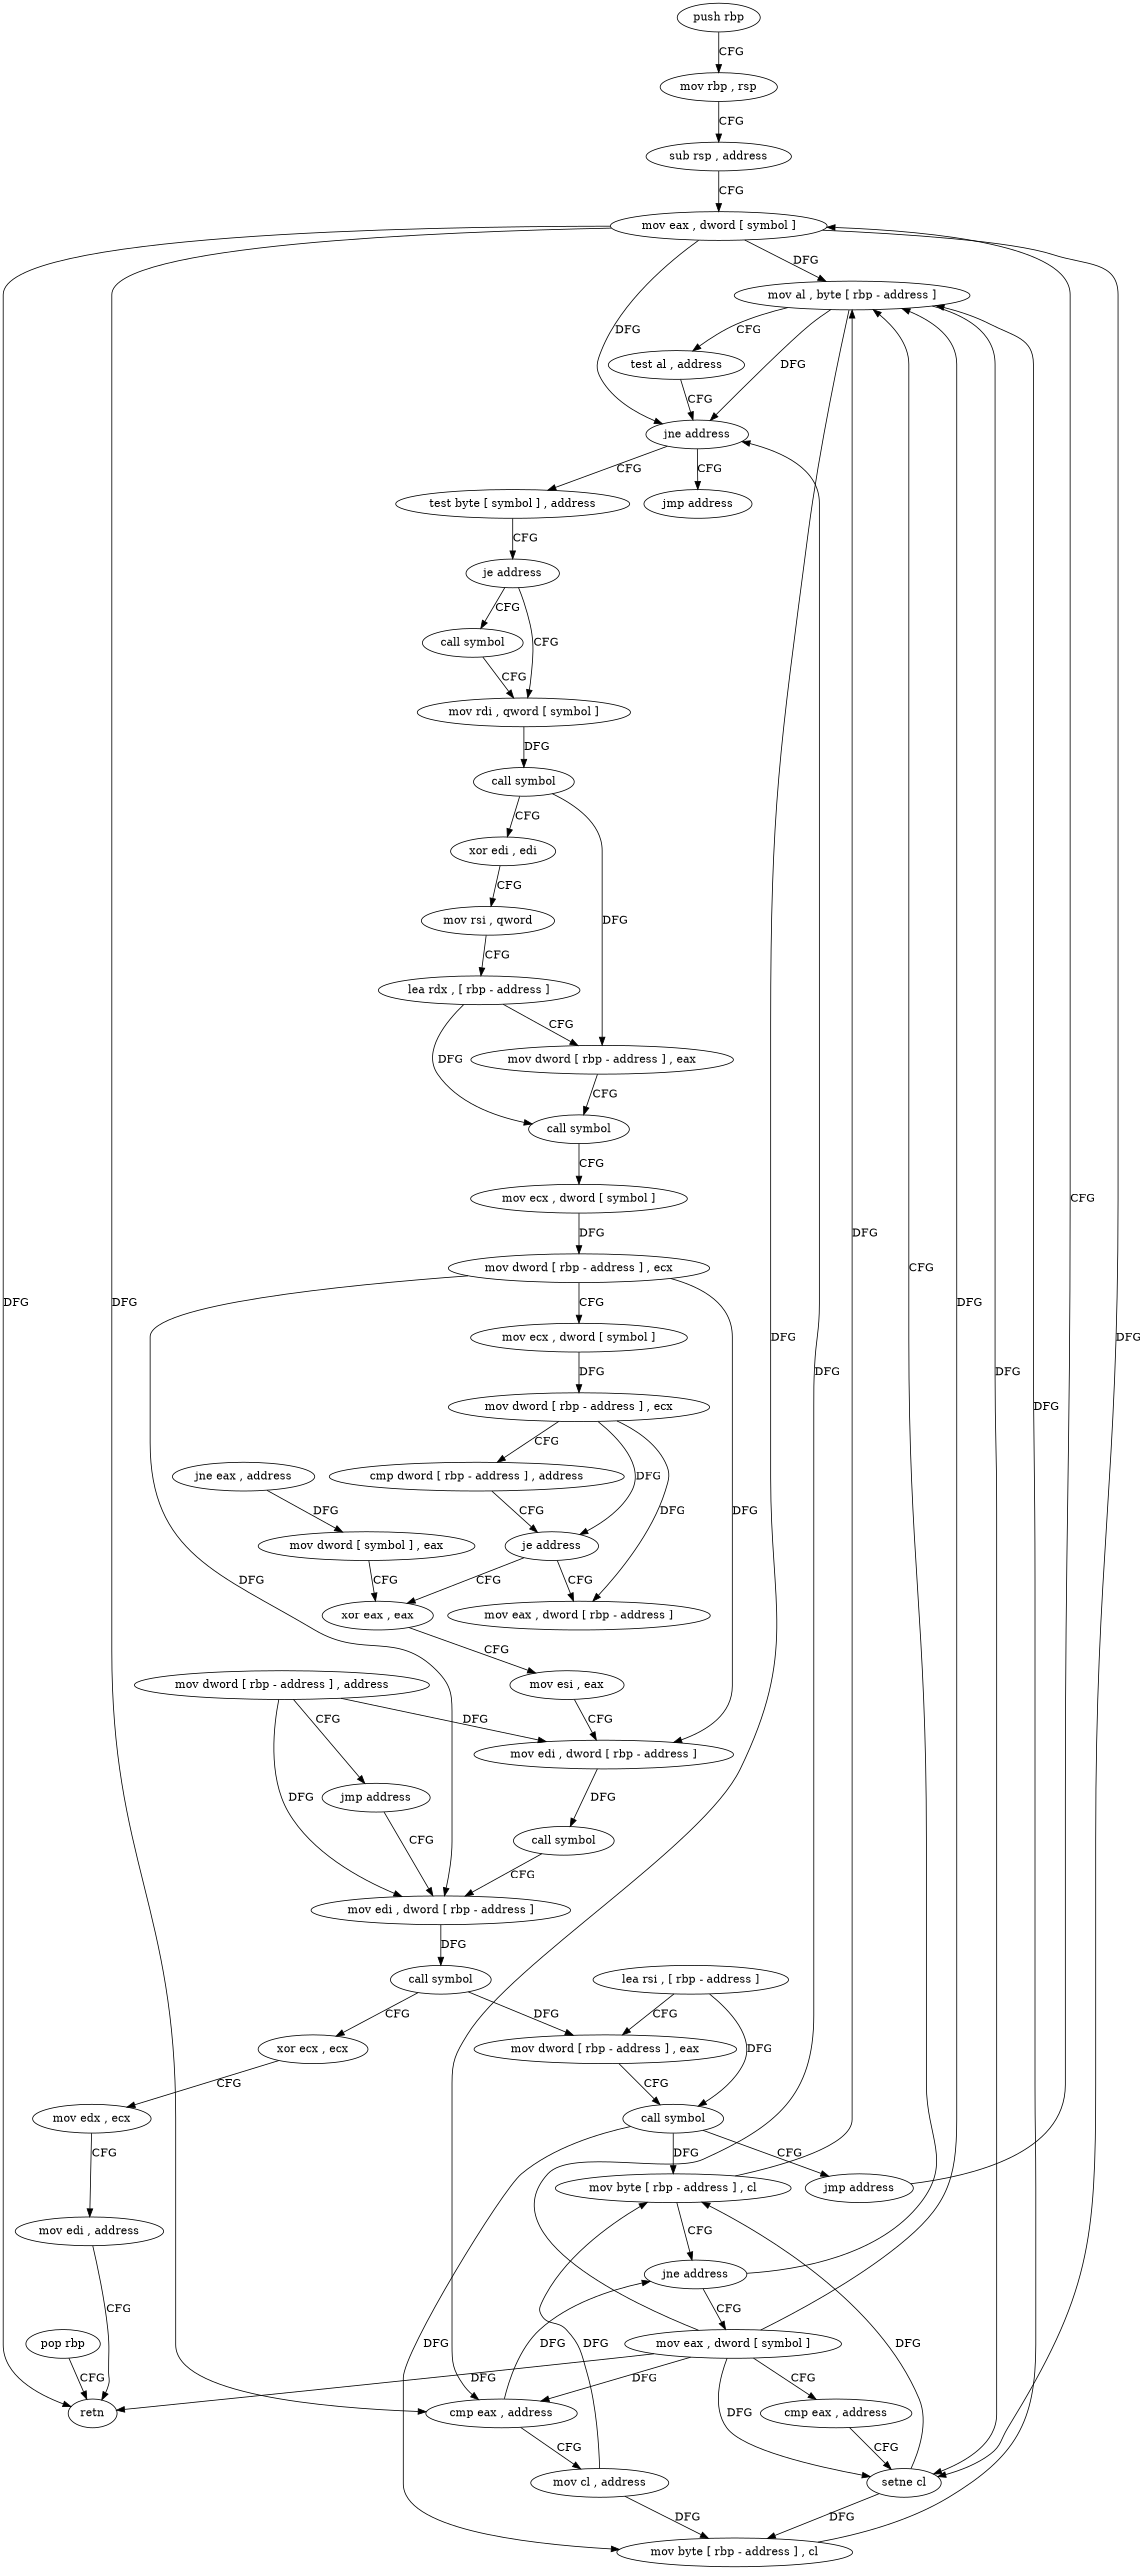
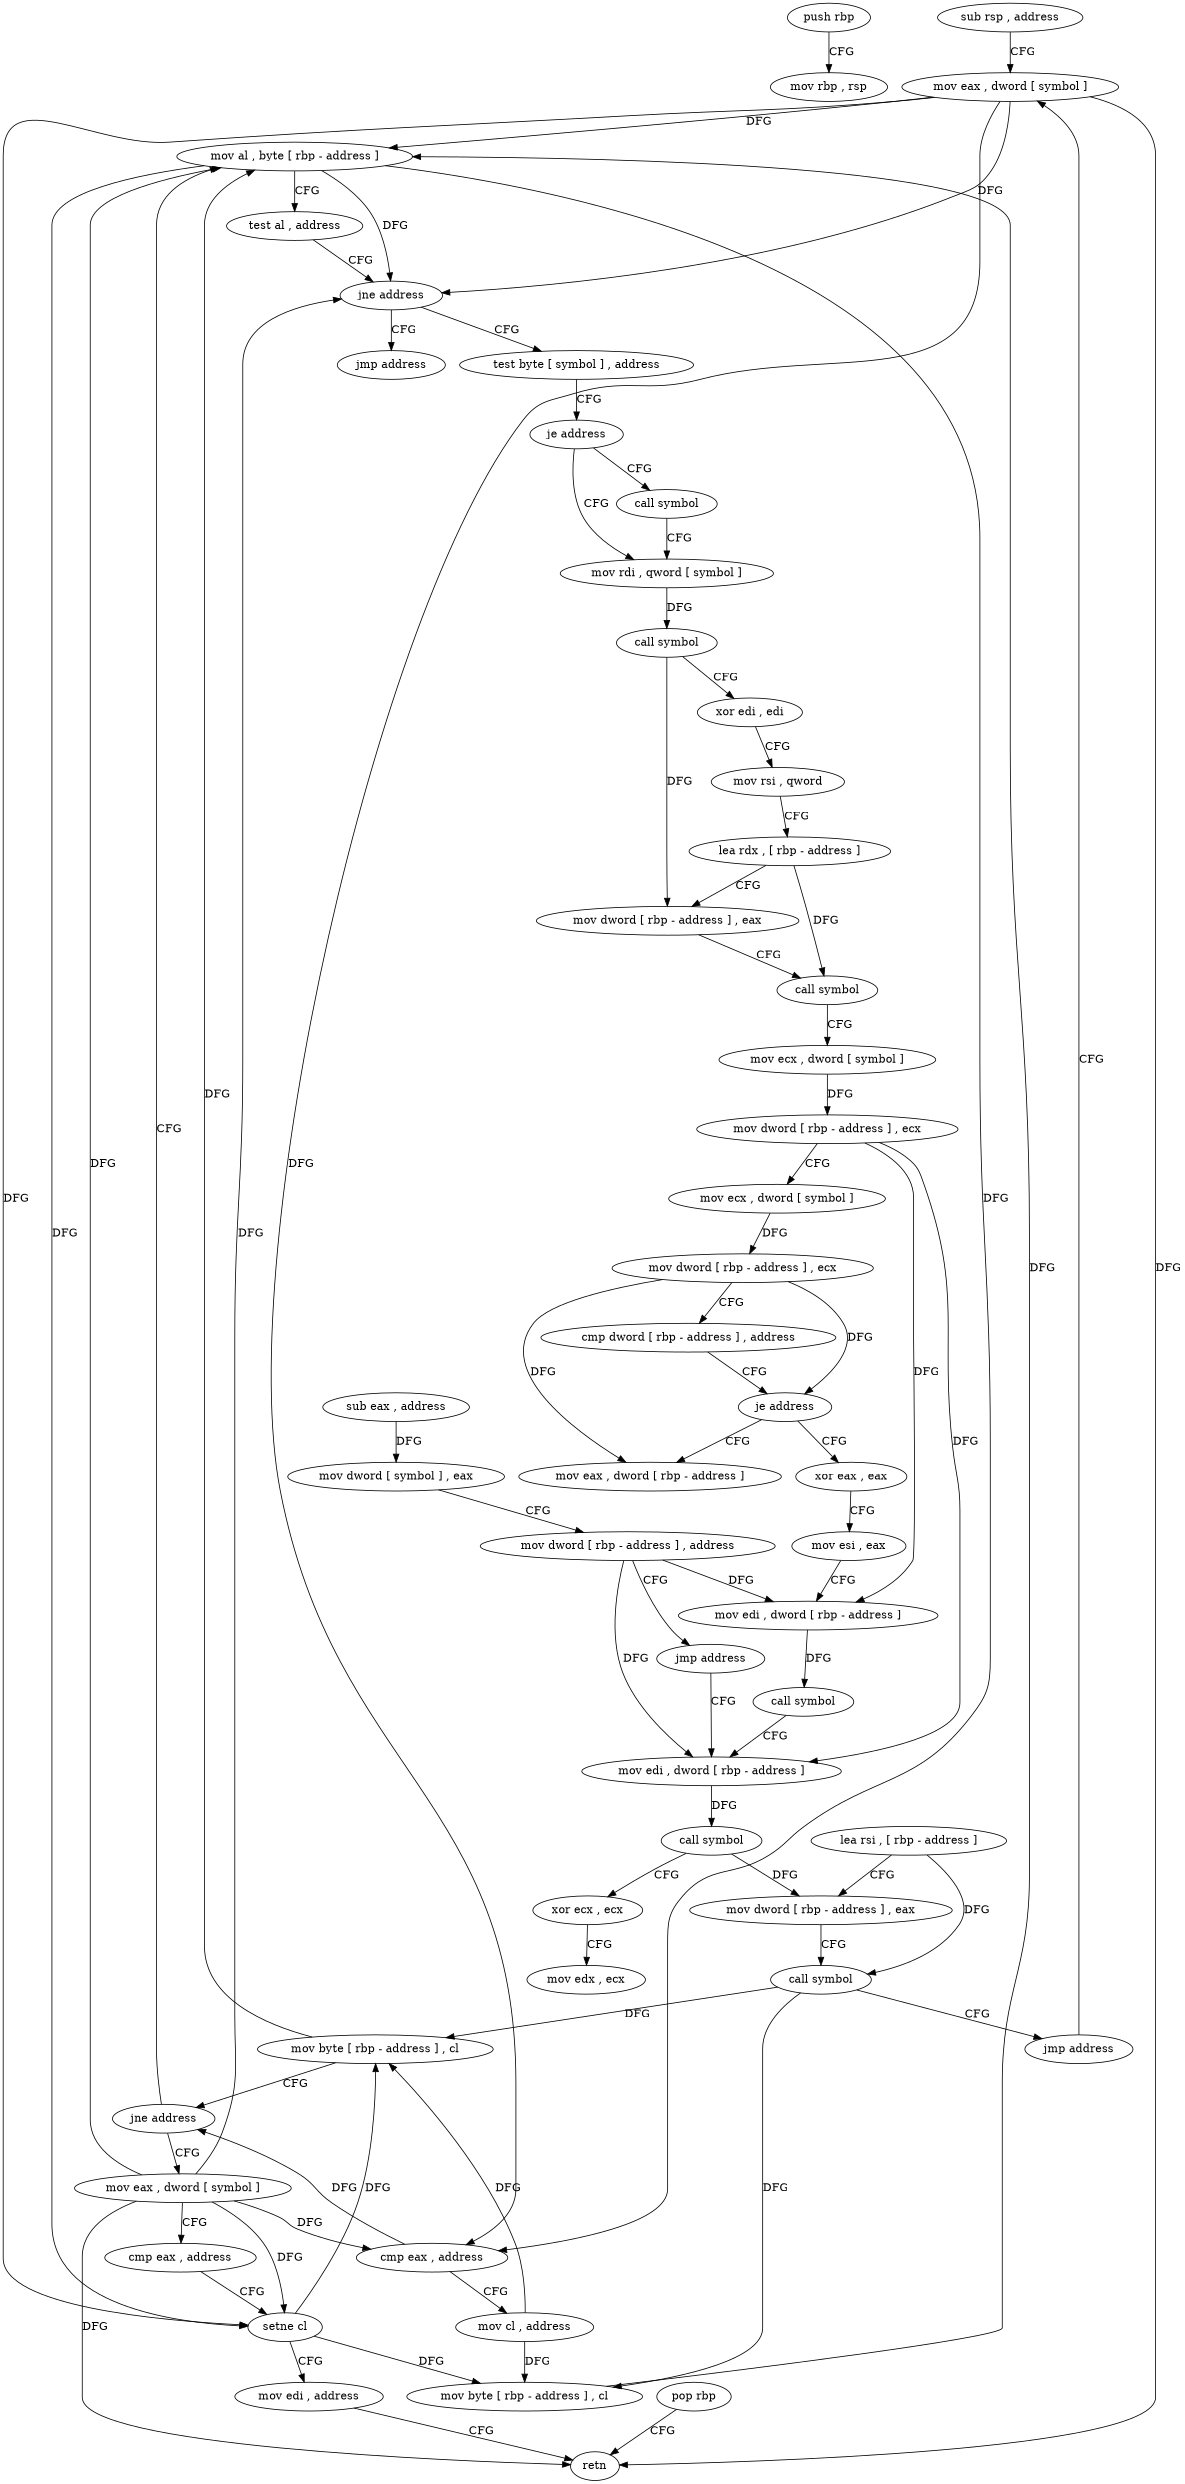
edge "mov rbp , rsp" -> "sub rsp , address": removed, label "CFG"
node "jne eax , address": label "jne eax , address" -> "sub eax , address"
edge "mov dword [ symbol ] , eax" -> "xor eax , eax": now "mov dword [ symbol ] , eax" -> "mov dword [ rbp - address ] , address"
edge "mov edx , ecx" -> "mov edi , address": now "setne cl" -> "mov edi , address"
